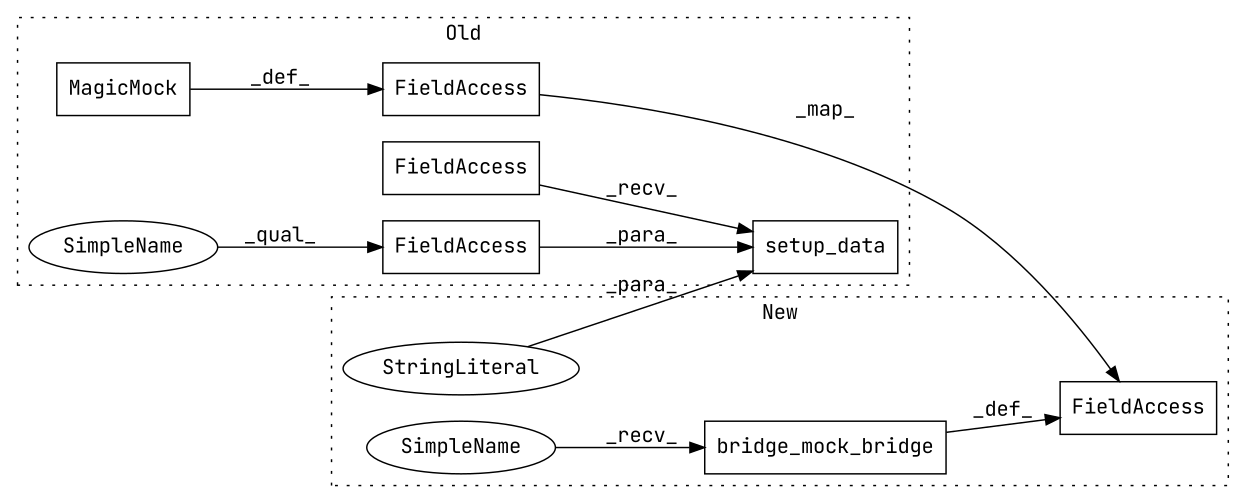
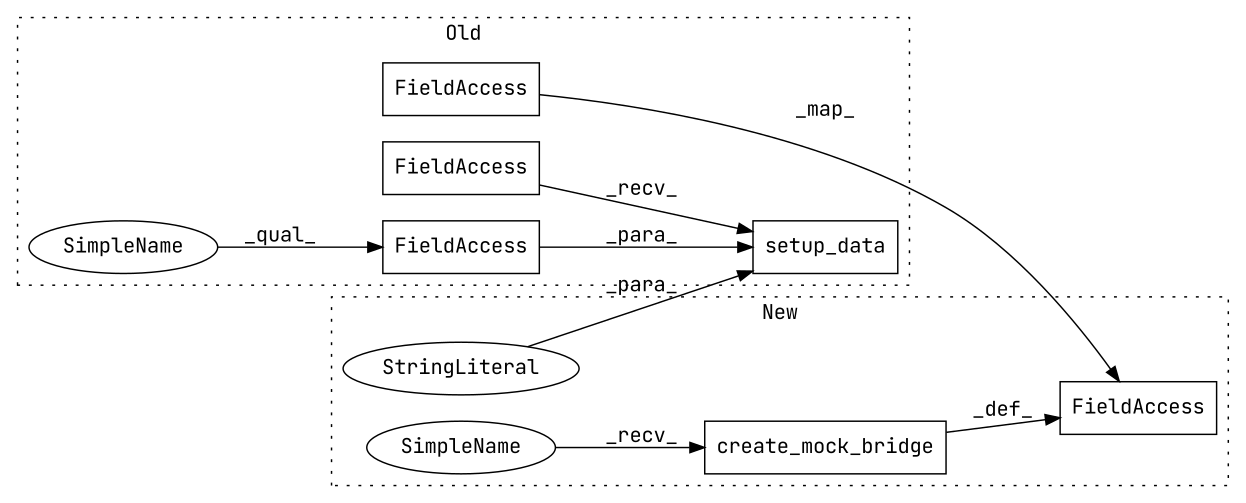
node "MagicMock": removed
node "bridge_mock_bridge": label "bridge_mock_bridge" -> "create_mock_bridge"
